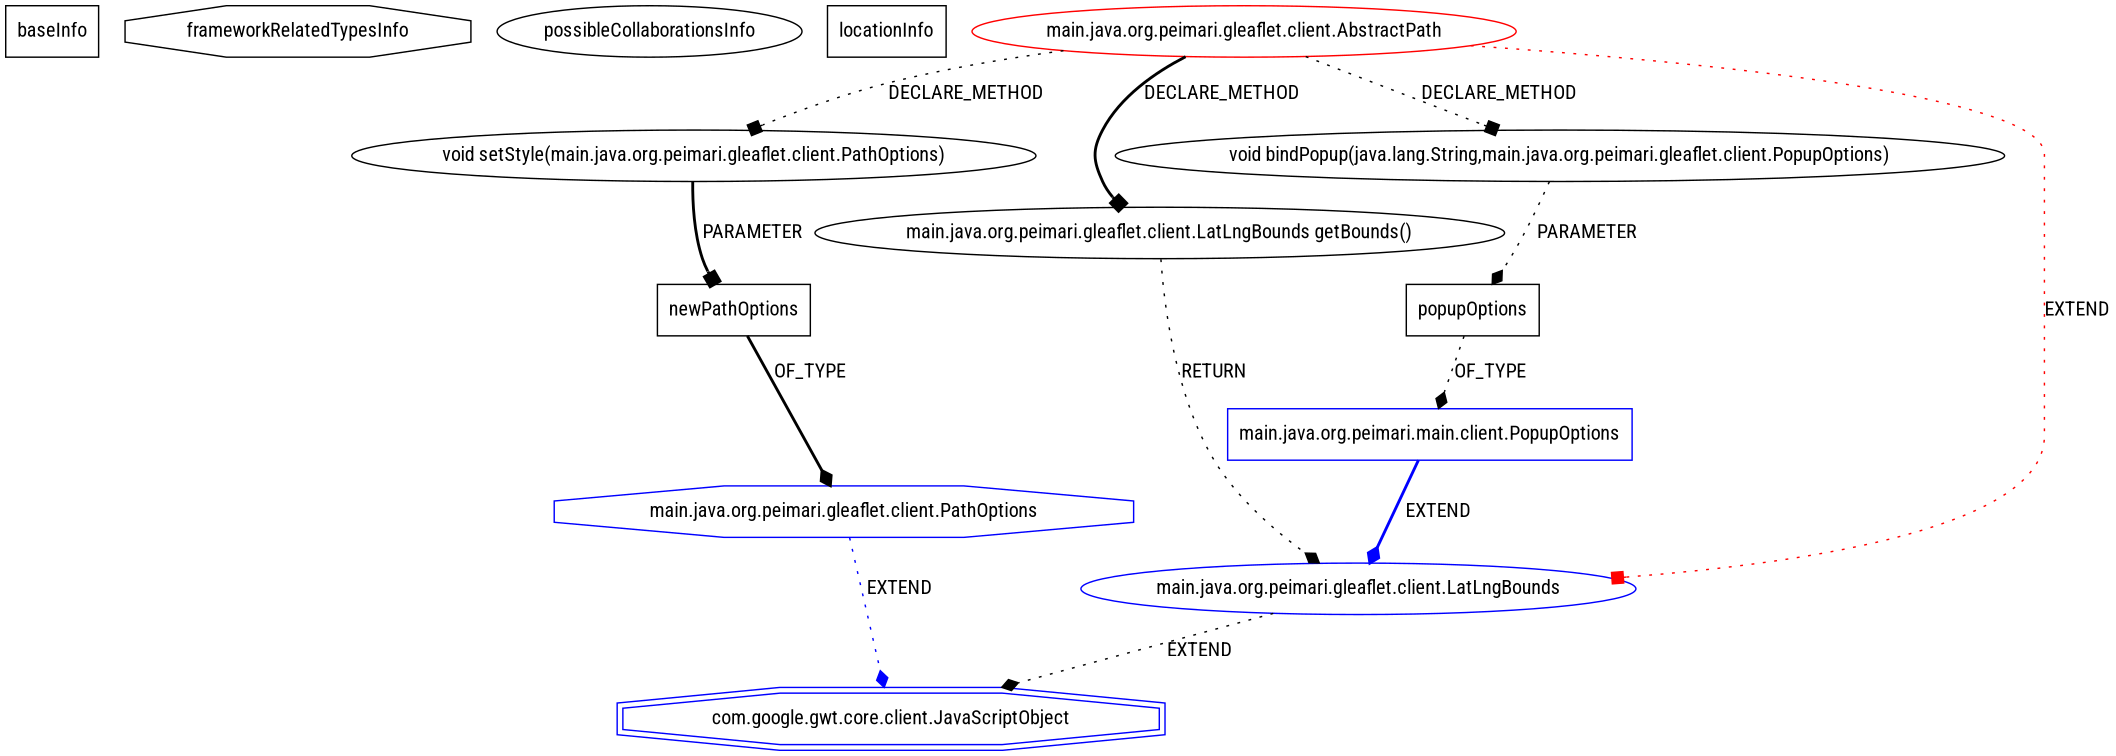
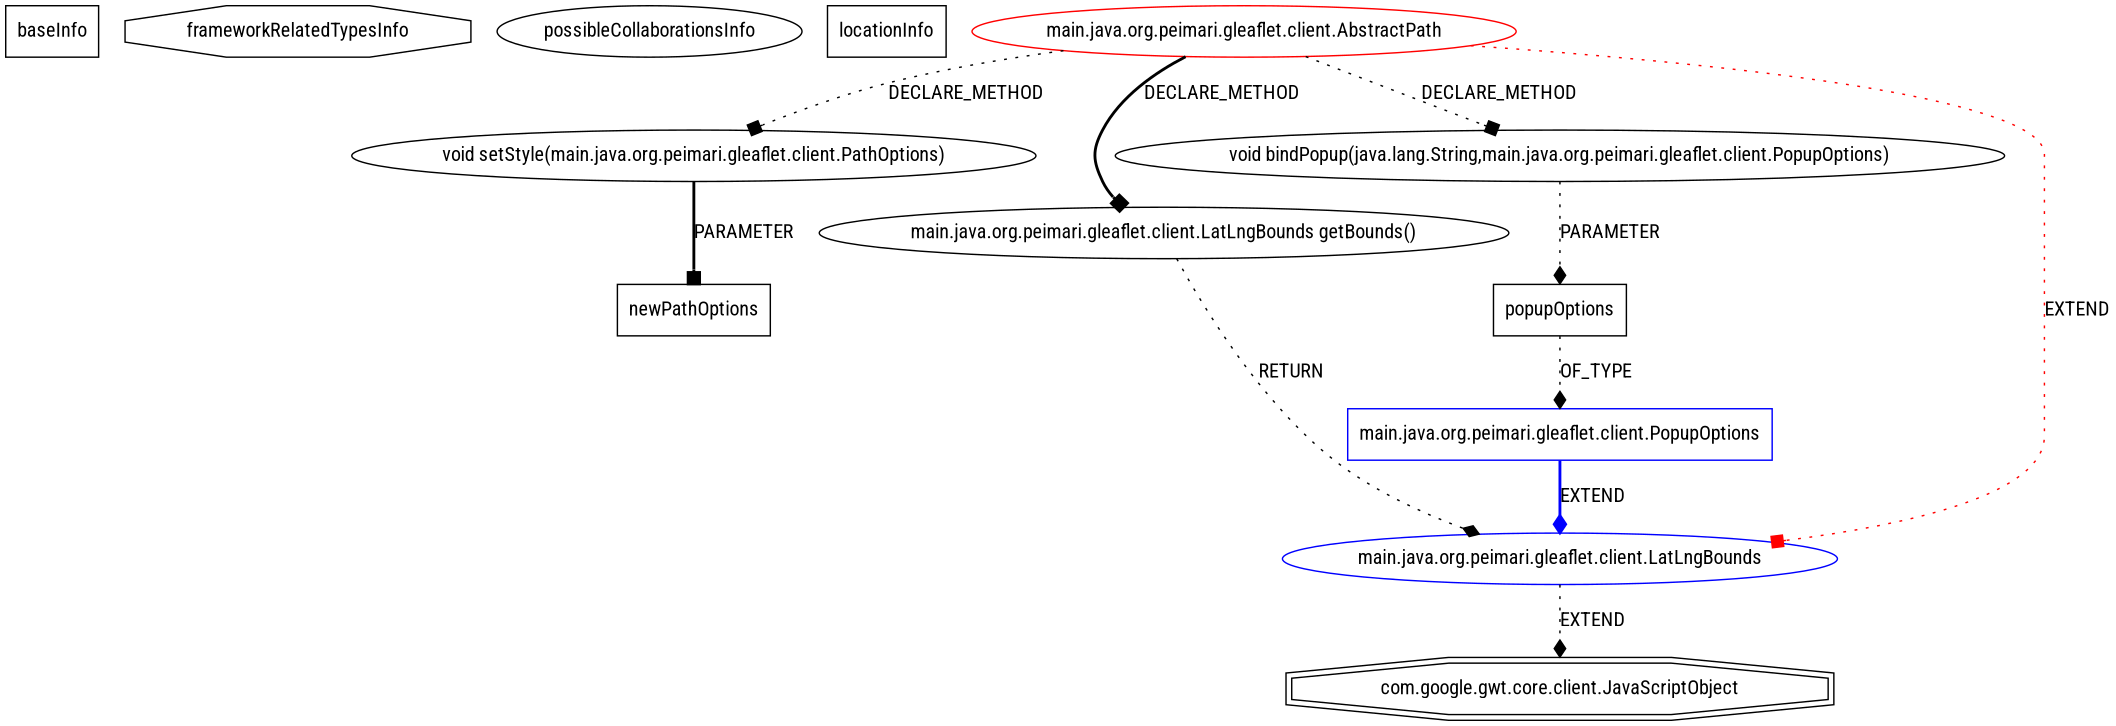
node "main.java.org.peimari.main.client.PopupOptions": label "main.java.org.peimari.main.client.PopupOptions" -> "main.java.org.peimari.gleaflet.client.PopupOptions"
node "main.java.org.peimari.gleaflet.client.PathOptions": removed
node "com.google.gwt.core.client.JavaScriptObject": color blue -> black
